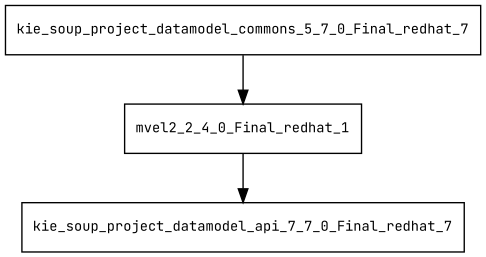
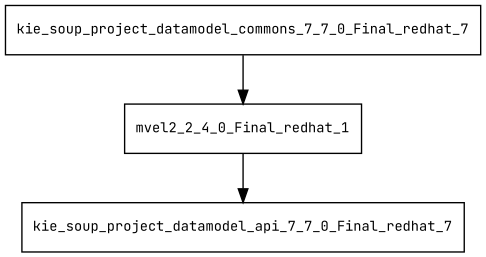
node "kie_soup_project_datamodel_commons_5_7_0_Final_redhat_7": label "kie_soup_project_datamodel_commons_5_7_0_Final_redhat_7" -> "kie_soup_project_datamodel_commons_7_7_0_Final_redhat_7"
